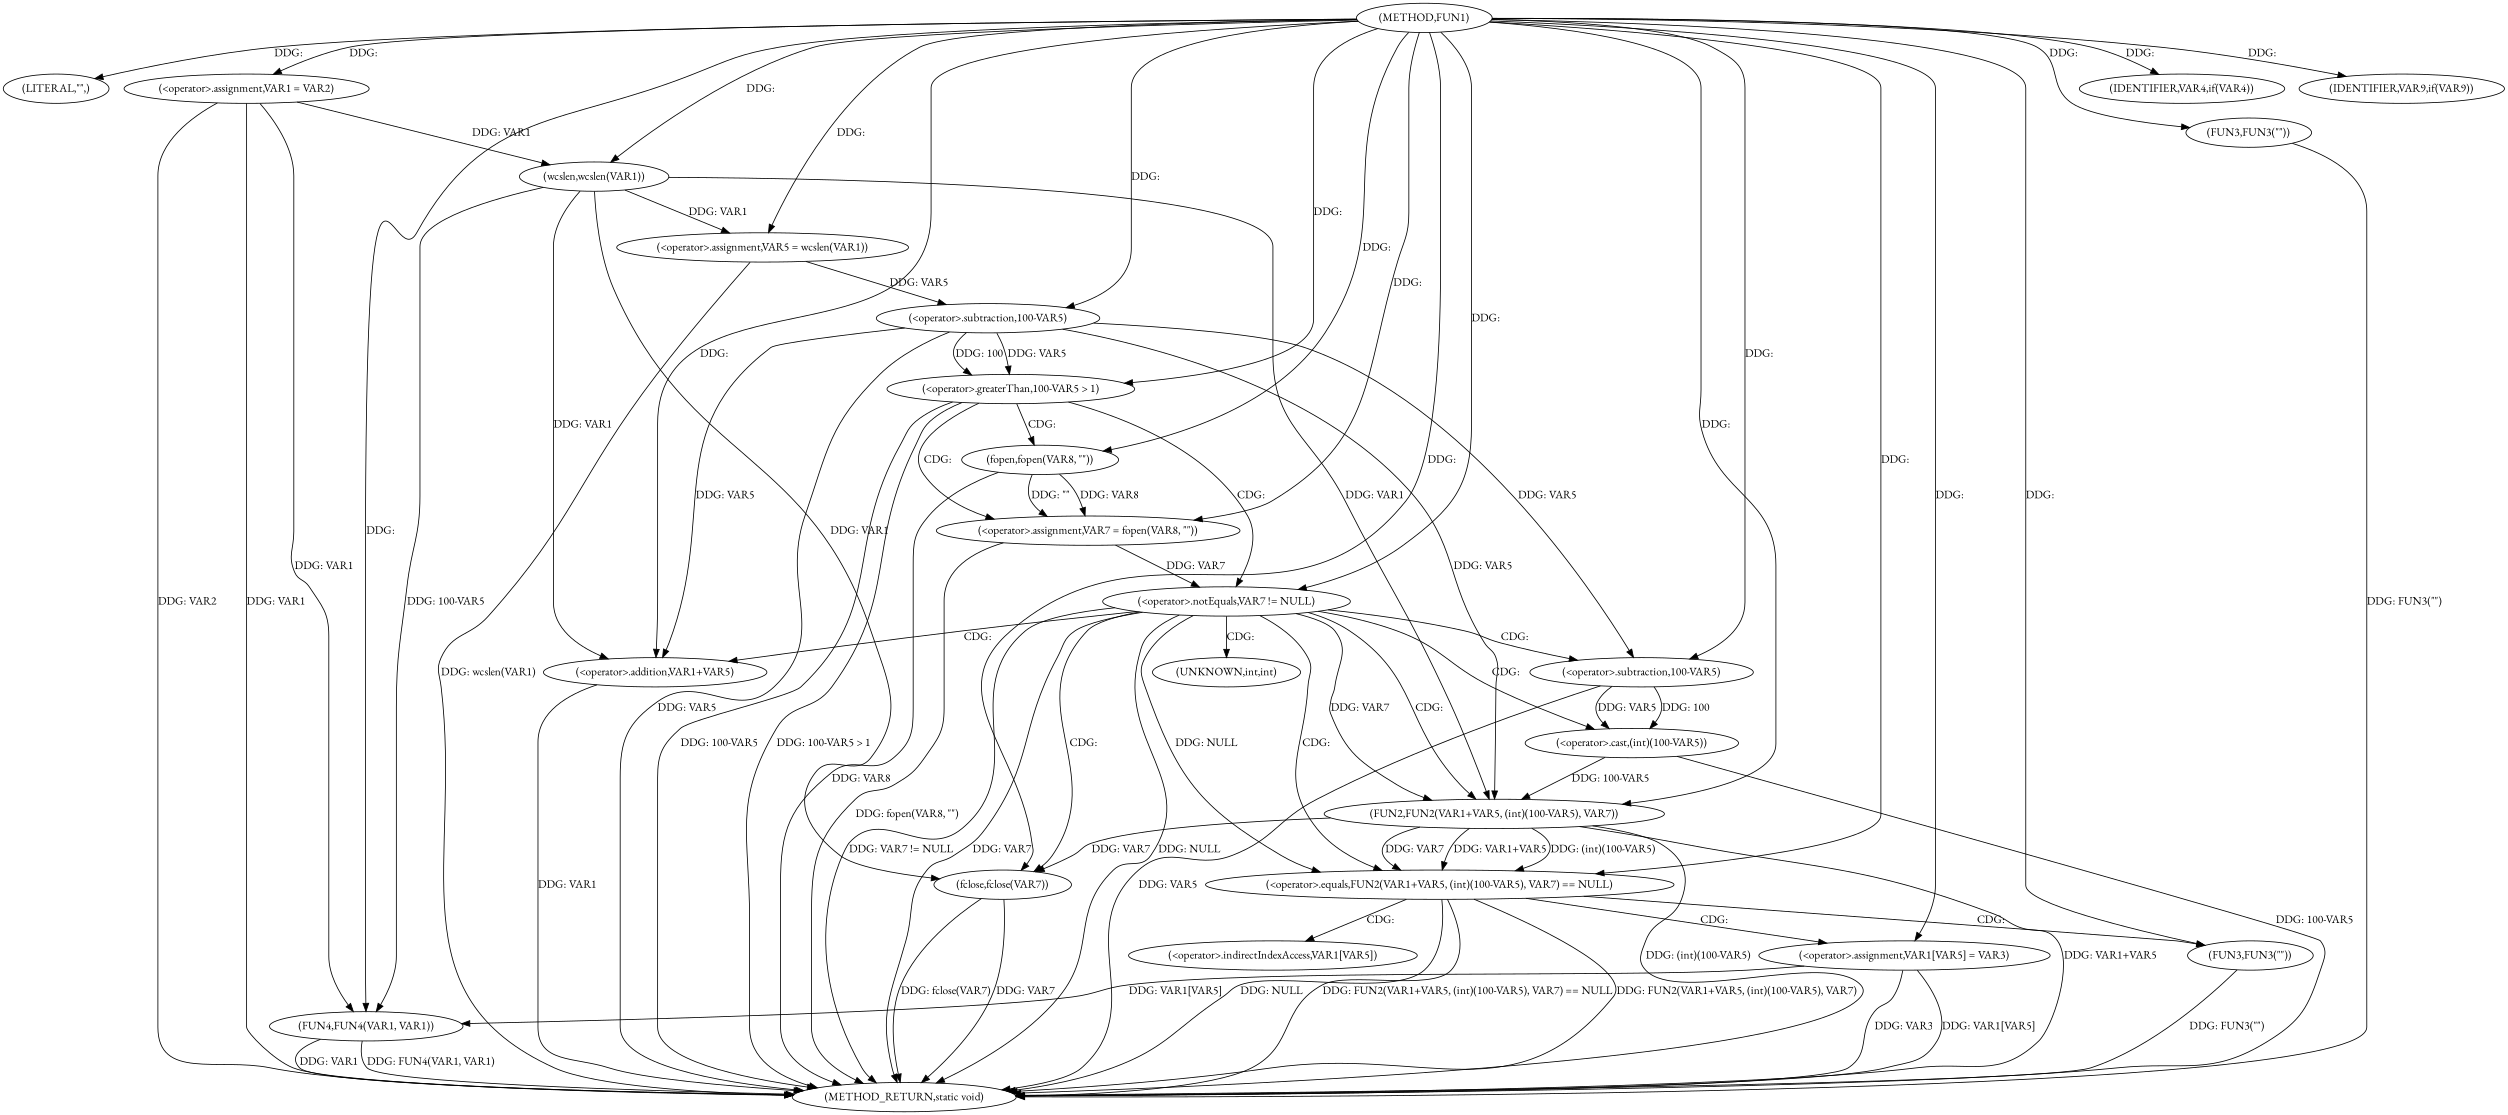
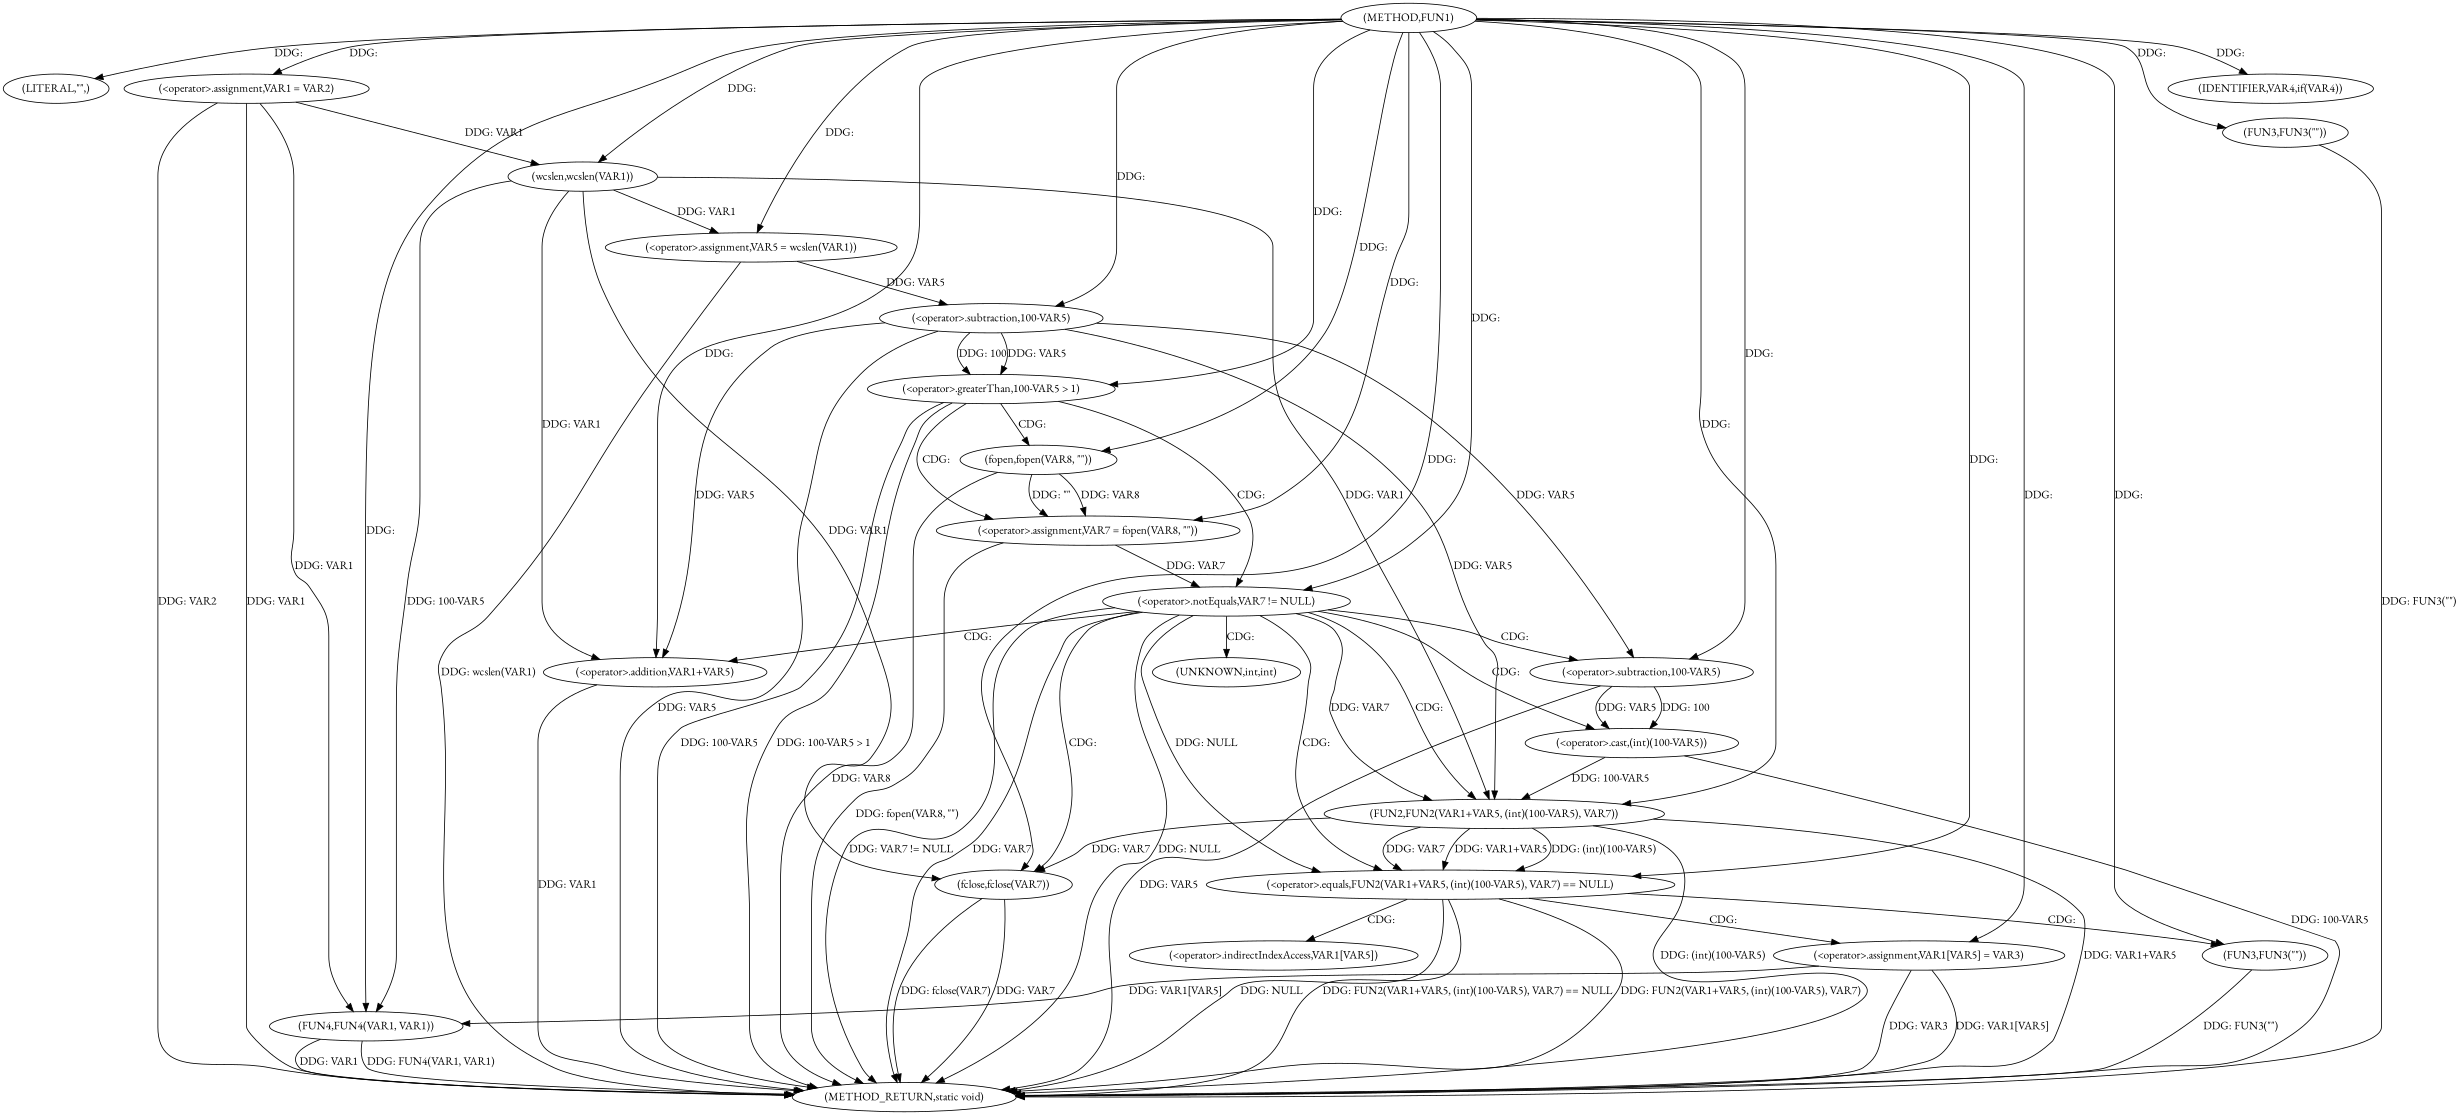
node "(IDENTIFIER,VAR9,if(VAR9))": removed
